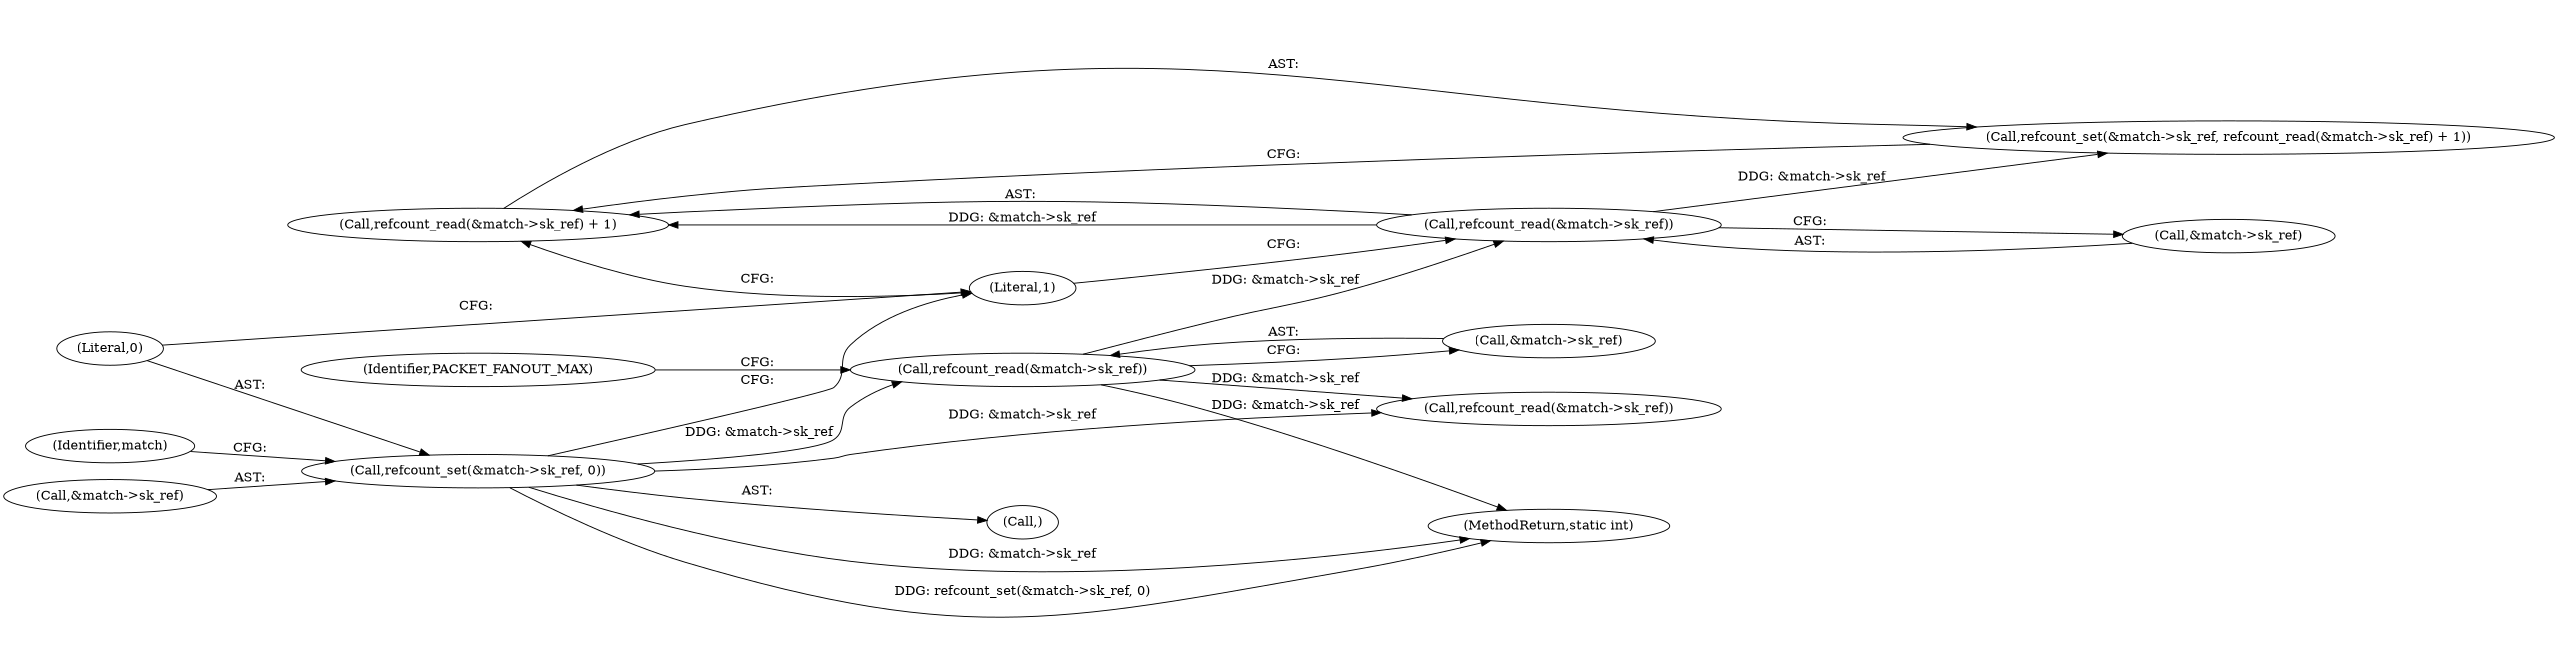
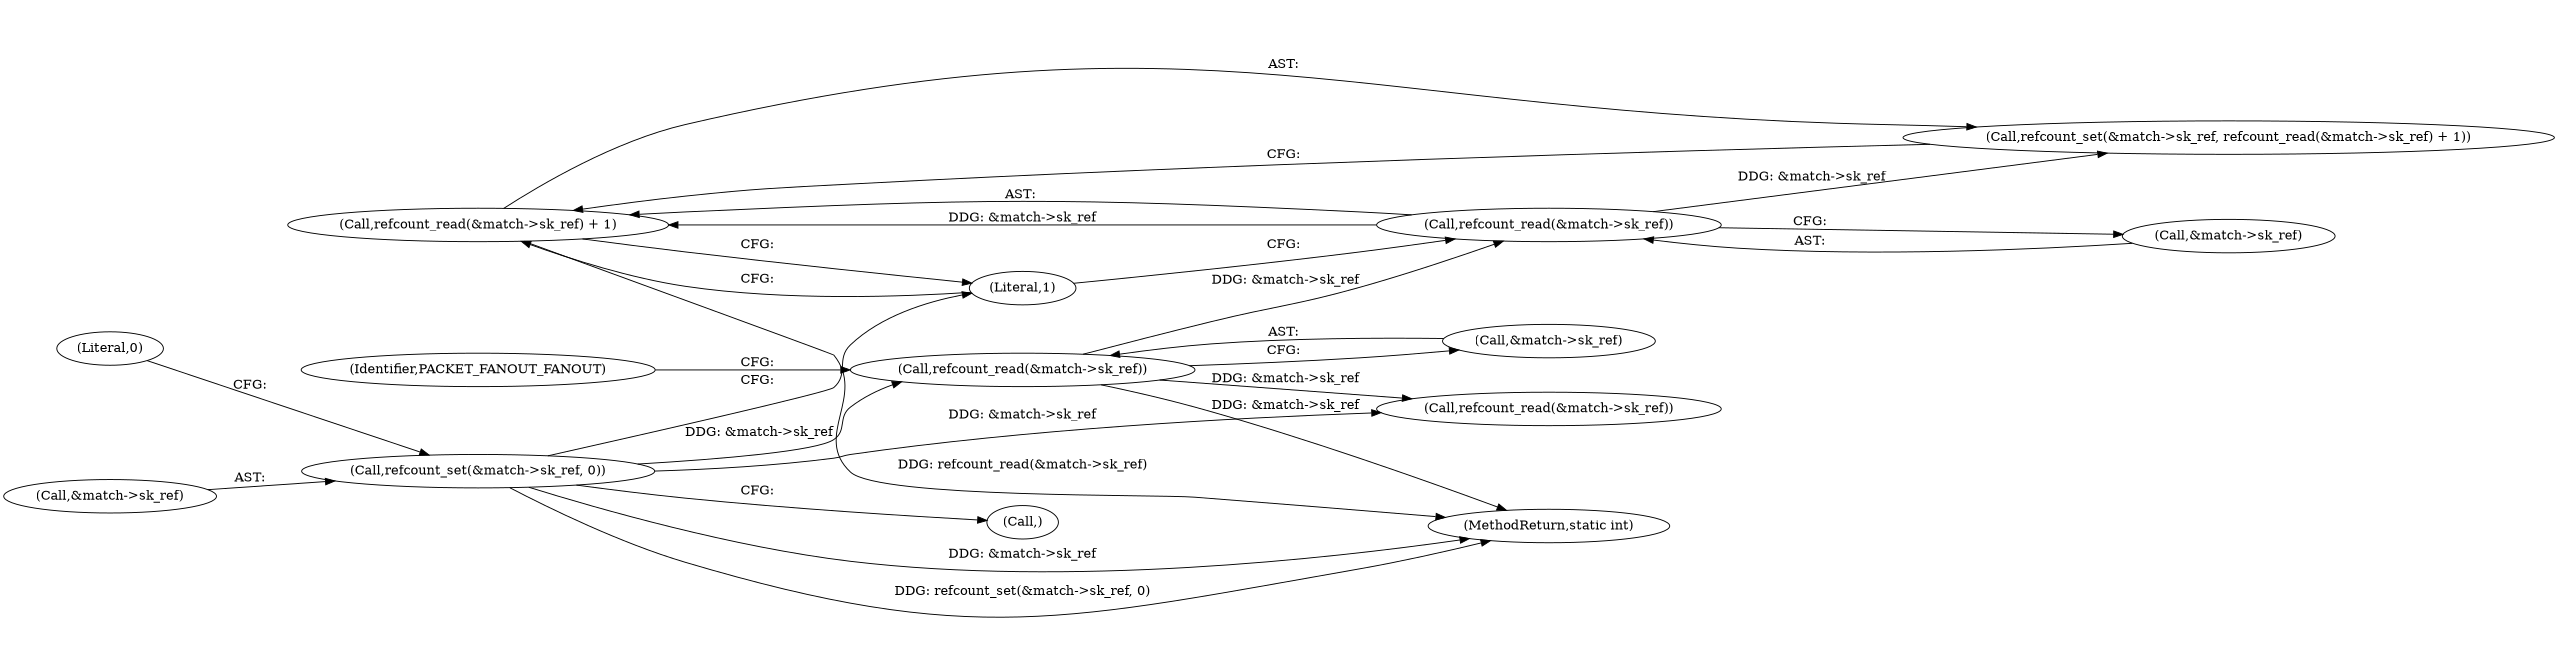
edge "(Literal,0)" -> "(Literal,1)": now "(Call,refcount_read(&match->sk_ref) + 1)" -> "(Literal,1)"
node "(Identifier,PACKET_FANOUT_MAX)": label "(Identifier,PACKET_FANOUT_MAX)" -> "(Identifier,PACKET_FANOUT_FANOUT)"
edge "(Literal,0)" -> "(Call,refcount_set(&match->sk_ref, 0))": label "AST: " -> "CFG: "
node "(Identifier,match)": removed
edge "(Call,refcount_read(&match->sk_ref) + 1)" -> "(MethodReturn,static int)": added, label "DDG: refcount_read(&match->sk_ref)"
edge "(Call,refcount_set(&match->sk_ref, 0))" -> "(Call,)": label "AST: " -> "CFG: "
